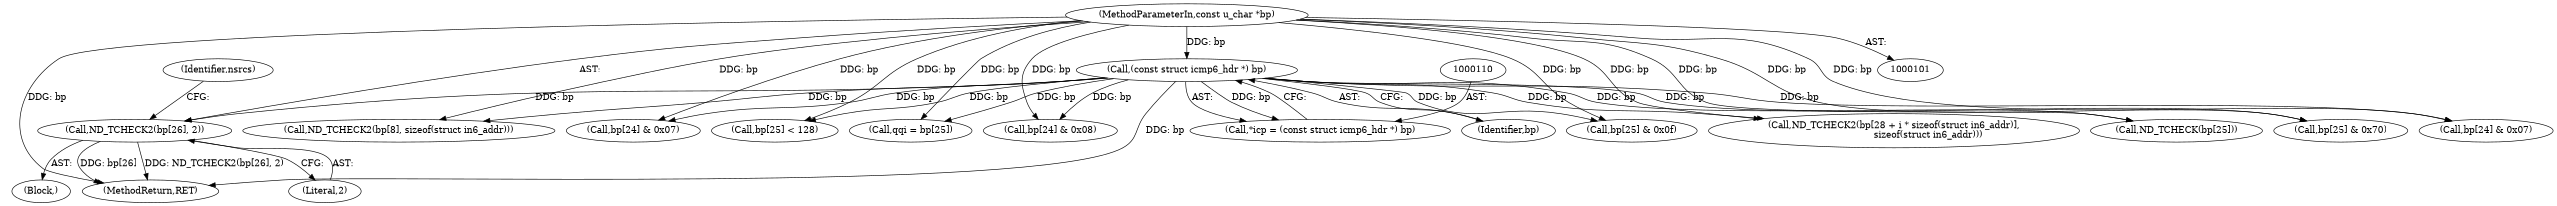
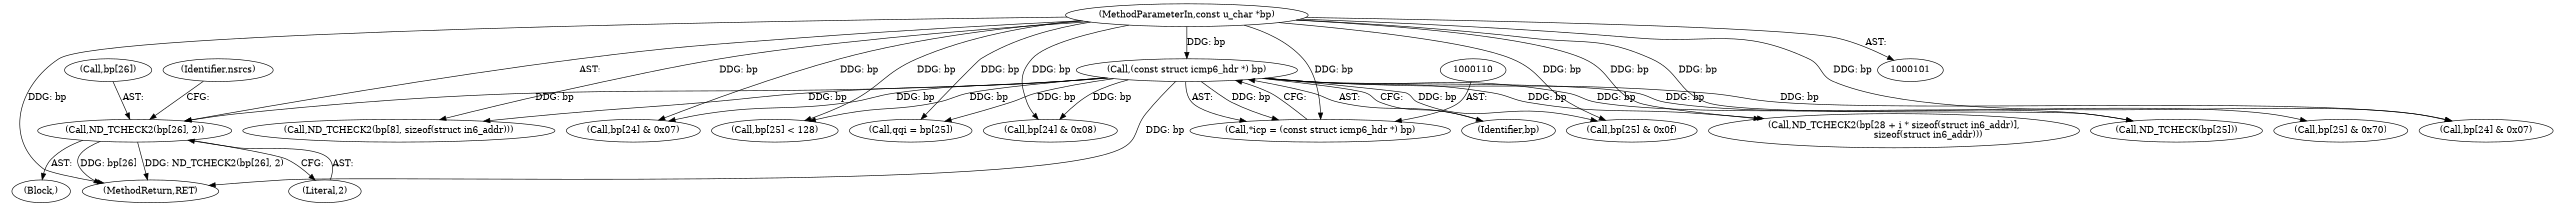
node "(Call,bp[26])": added
edge "(MethodParameterIn,const u_char *bp)" -> "(Call,bp[25] & 0x70)": now "(MethodParameterIn,const u_char *bp)" -> "(Call,*icp = (const struct icmp6_hdr *) bp)"
